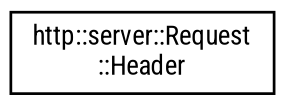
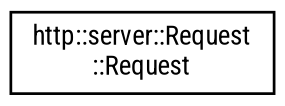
node "http::server::Request ::Header": label "http::server::Request ::Header" -> "http::server::Request ::Request"
